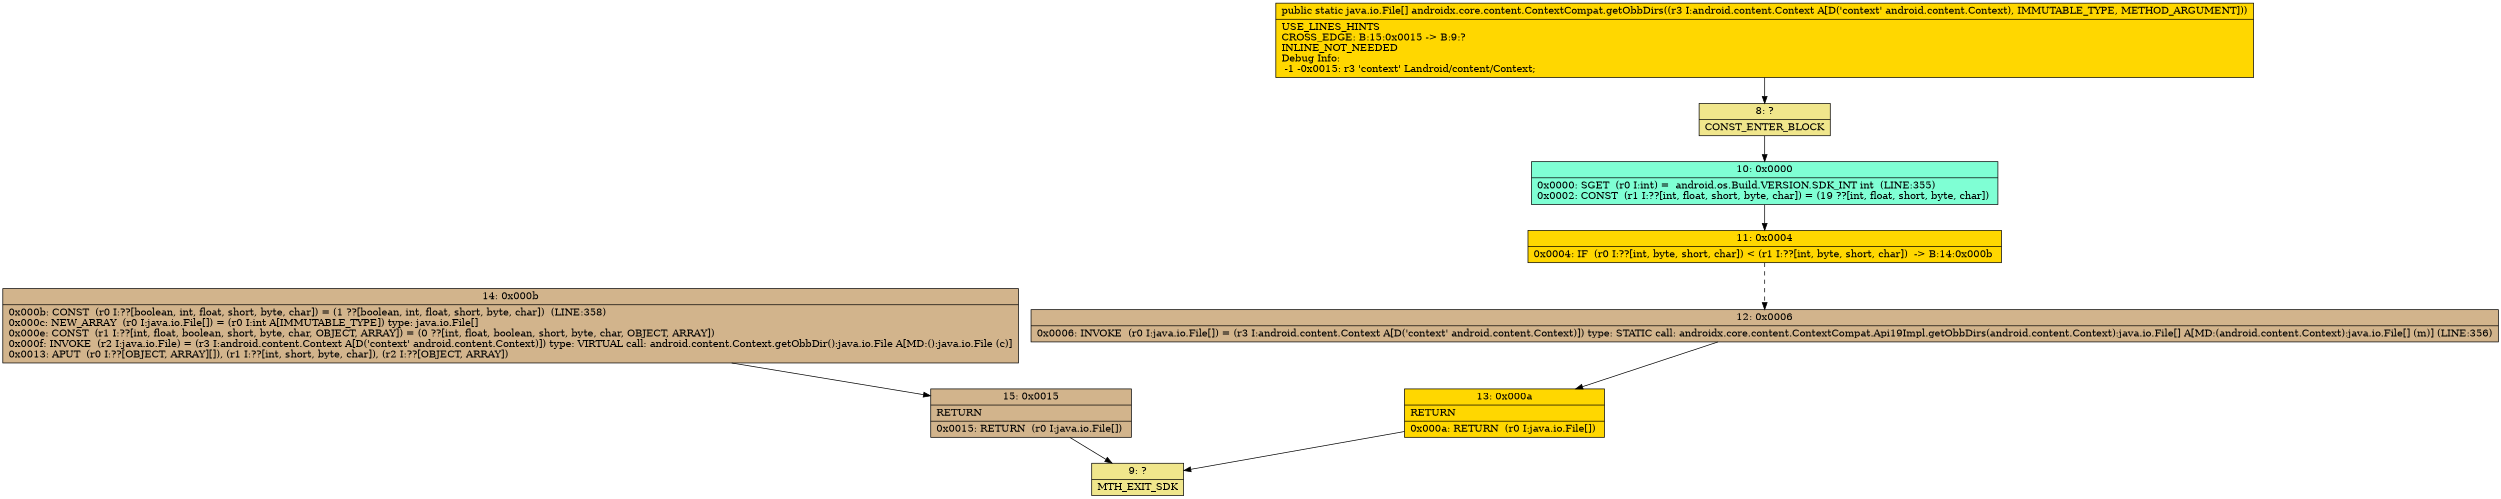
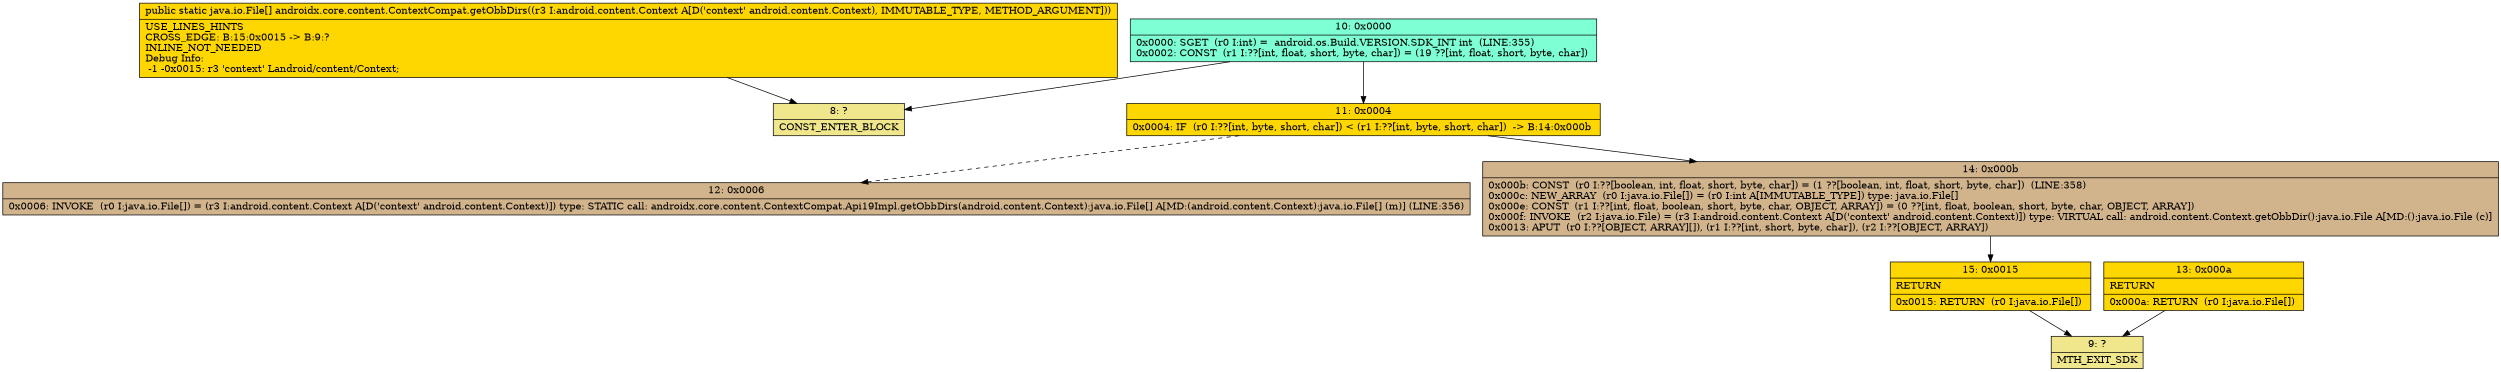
edge "8: ?" -> "10: 0x0000": reversed
edge "11: 0x0004" -> "14: 0x000b": added
edge "12: 0x0006" -> "13: 0x000a": removed
node "15: 0x0015": fillcolor tan -> gold
